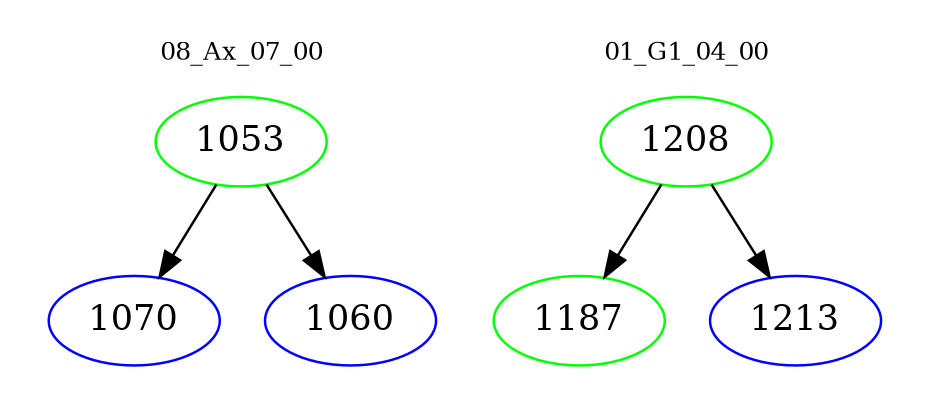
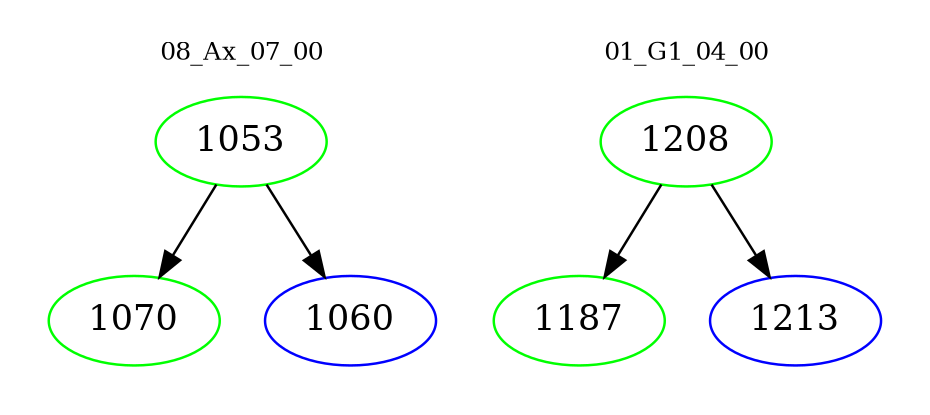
node "1070": color blue -> green
